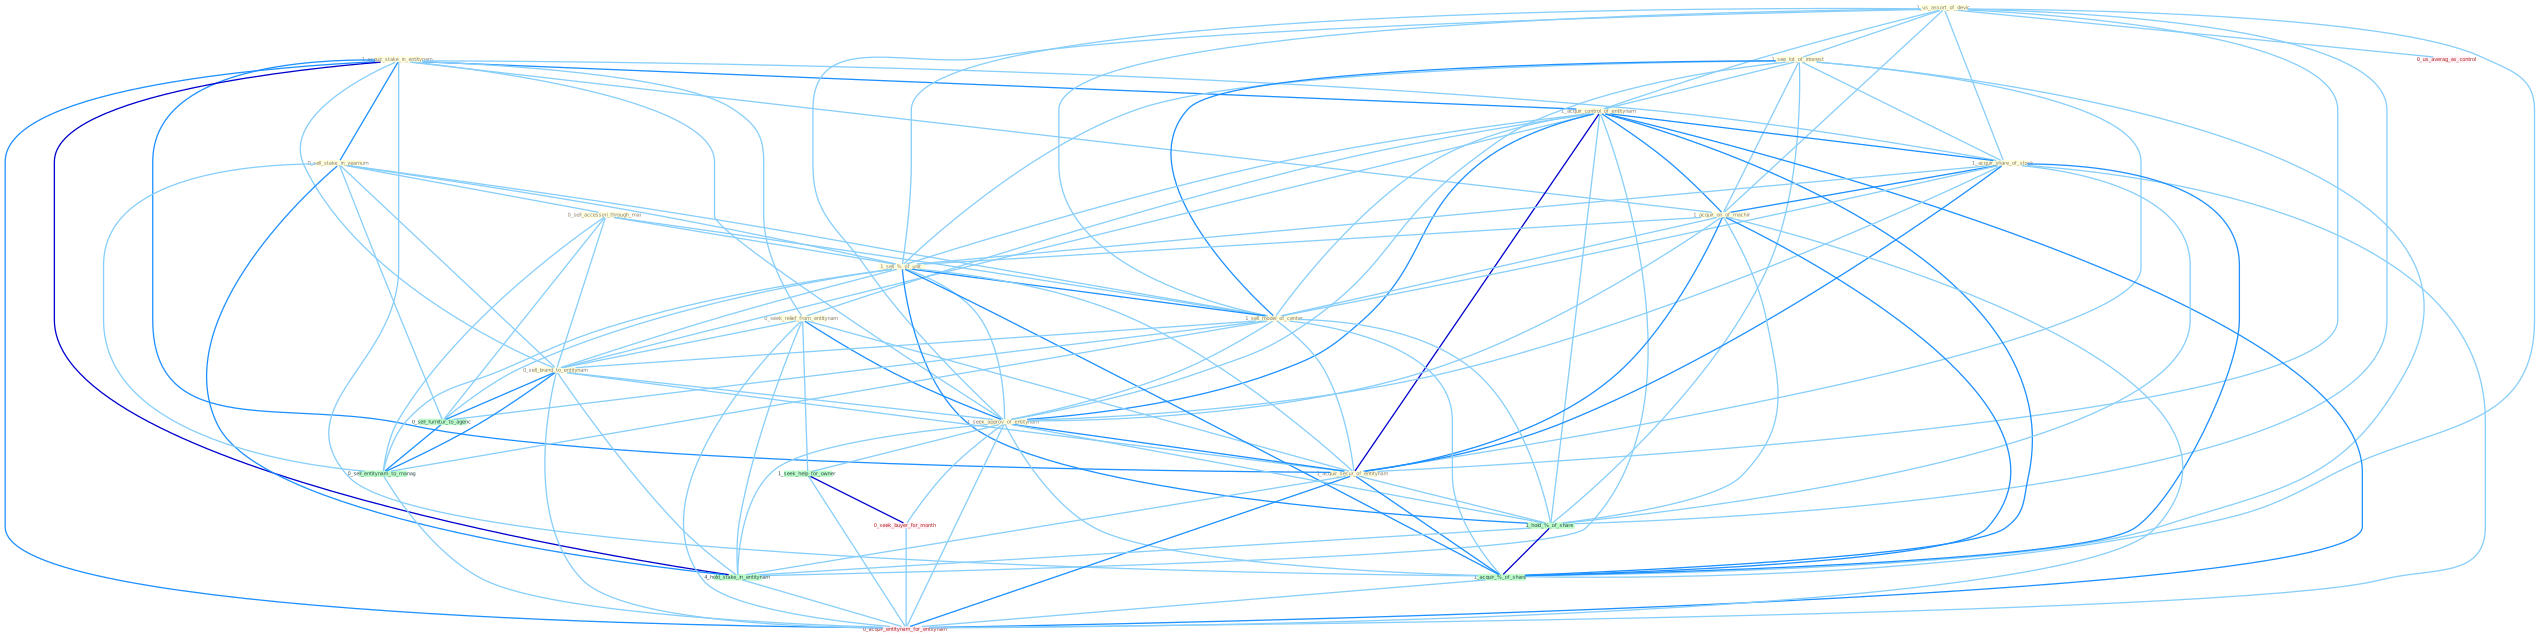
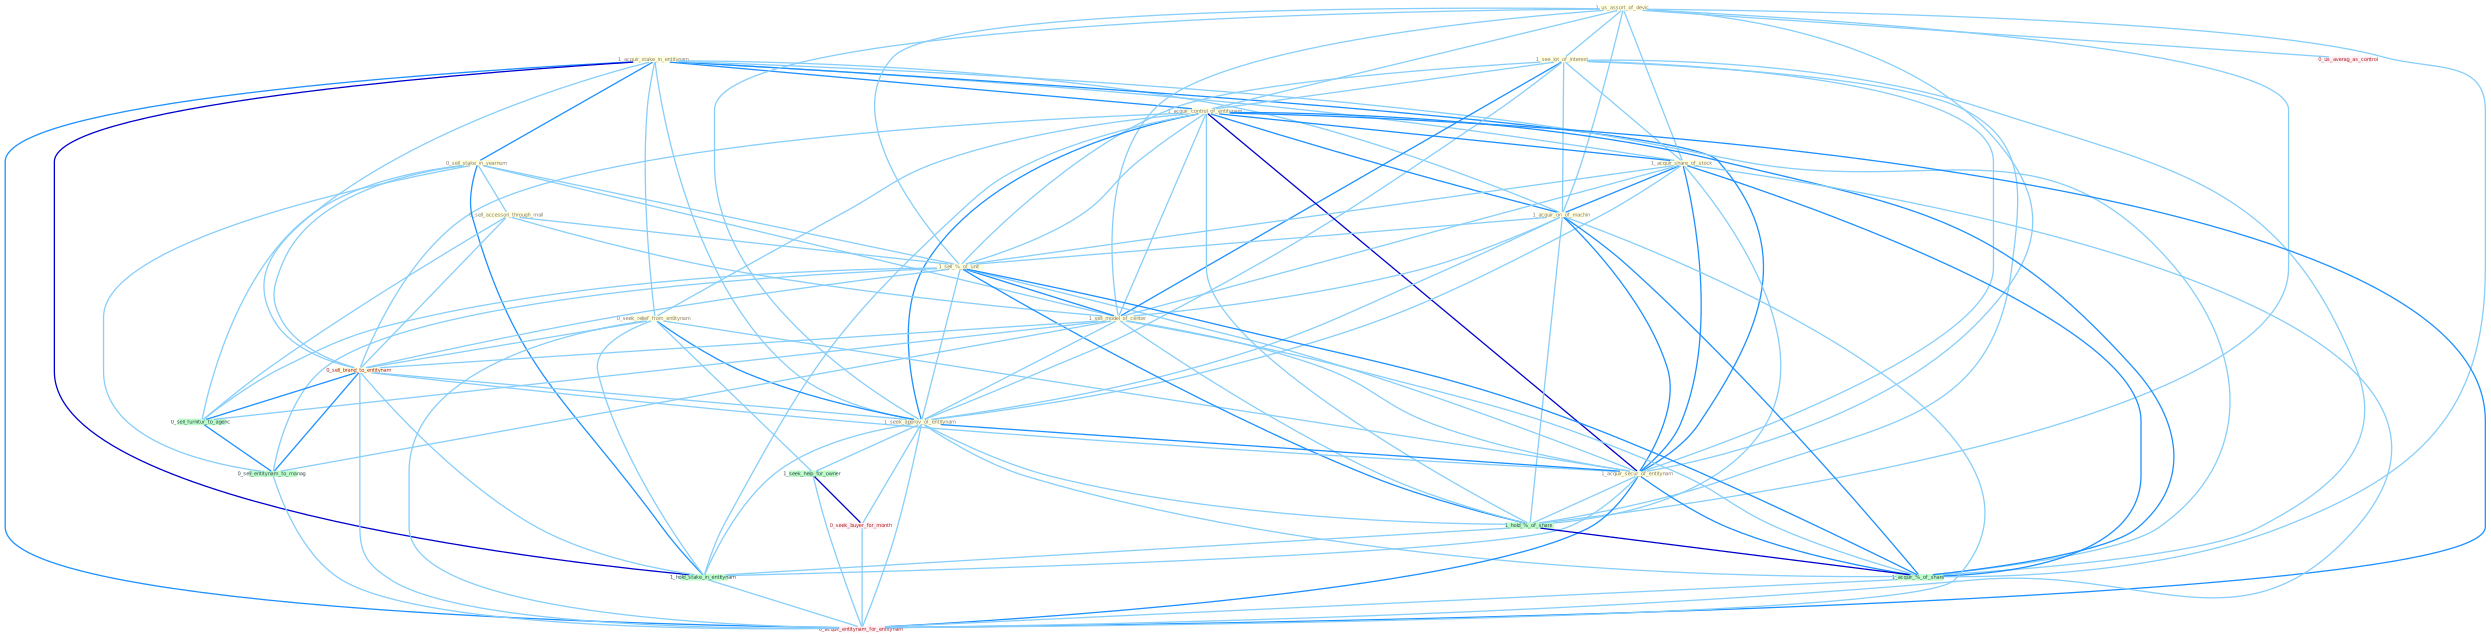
edge "0_sell_accessori_through_mail" -- "0_sell_entitynam_to_manag": removed
node "0_sell_brand_to_entitynam": fontcolor #8b7d6b -> #b22222
node "4_hold_stake_in_entitynam": label "4_hold_stake_in_entitynam" -> "1_hold_stake_in_entitynam"
